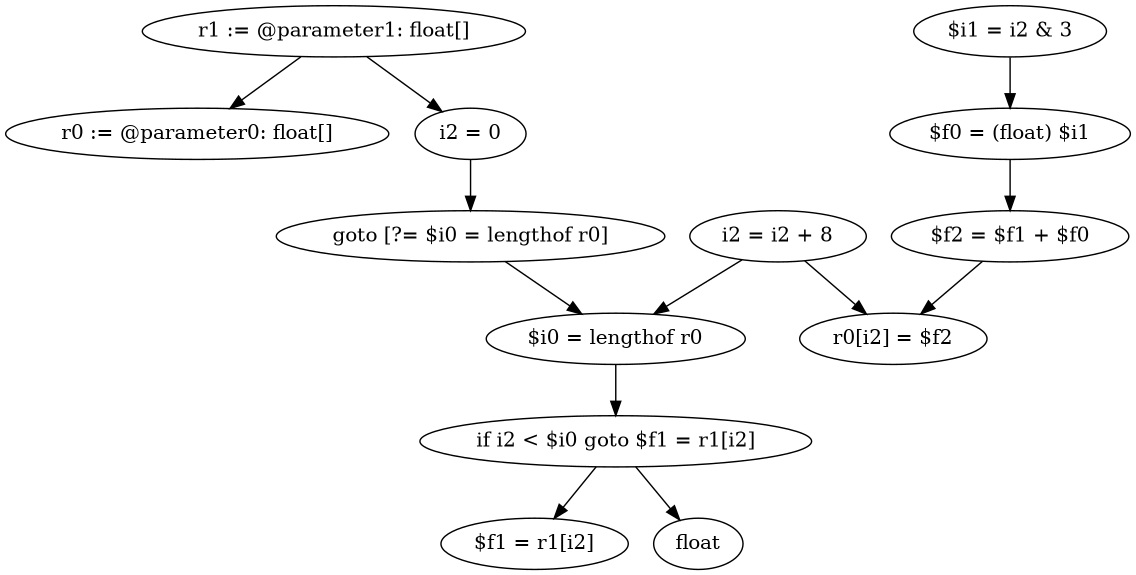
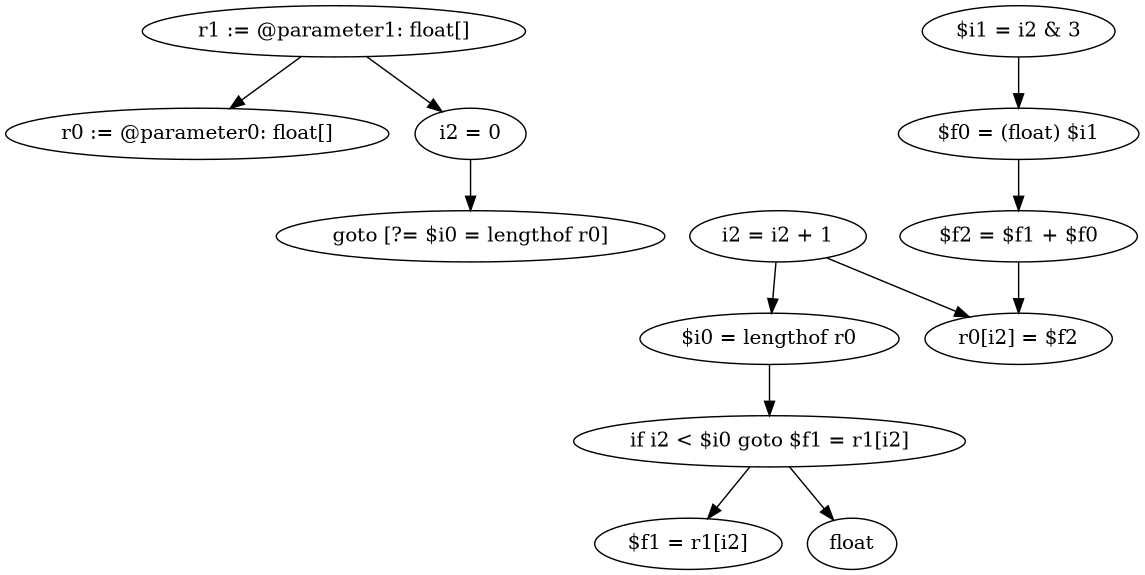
node "i2 = i2 + 8": label "i2 = i2 + 8" -> "i2 = i2 + 1"
edge "goto [?= $i0 = lengthof r0]" -> "$i0 = lengthof r0": removed
